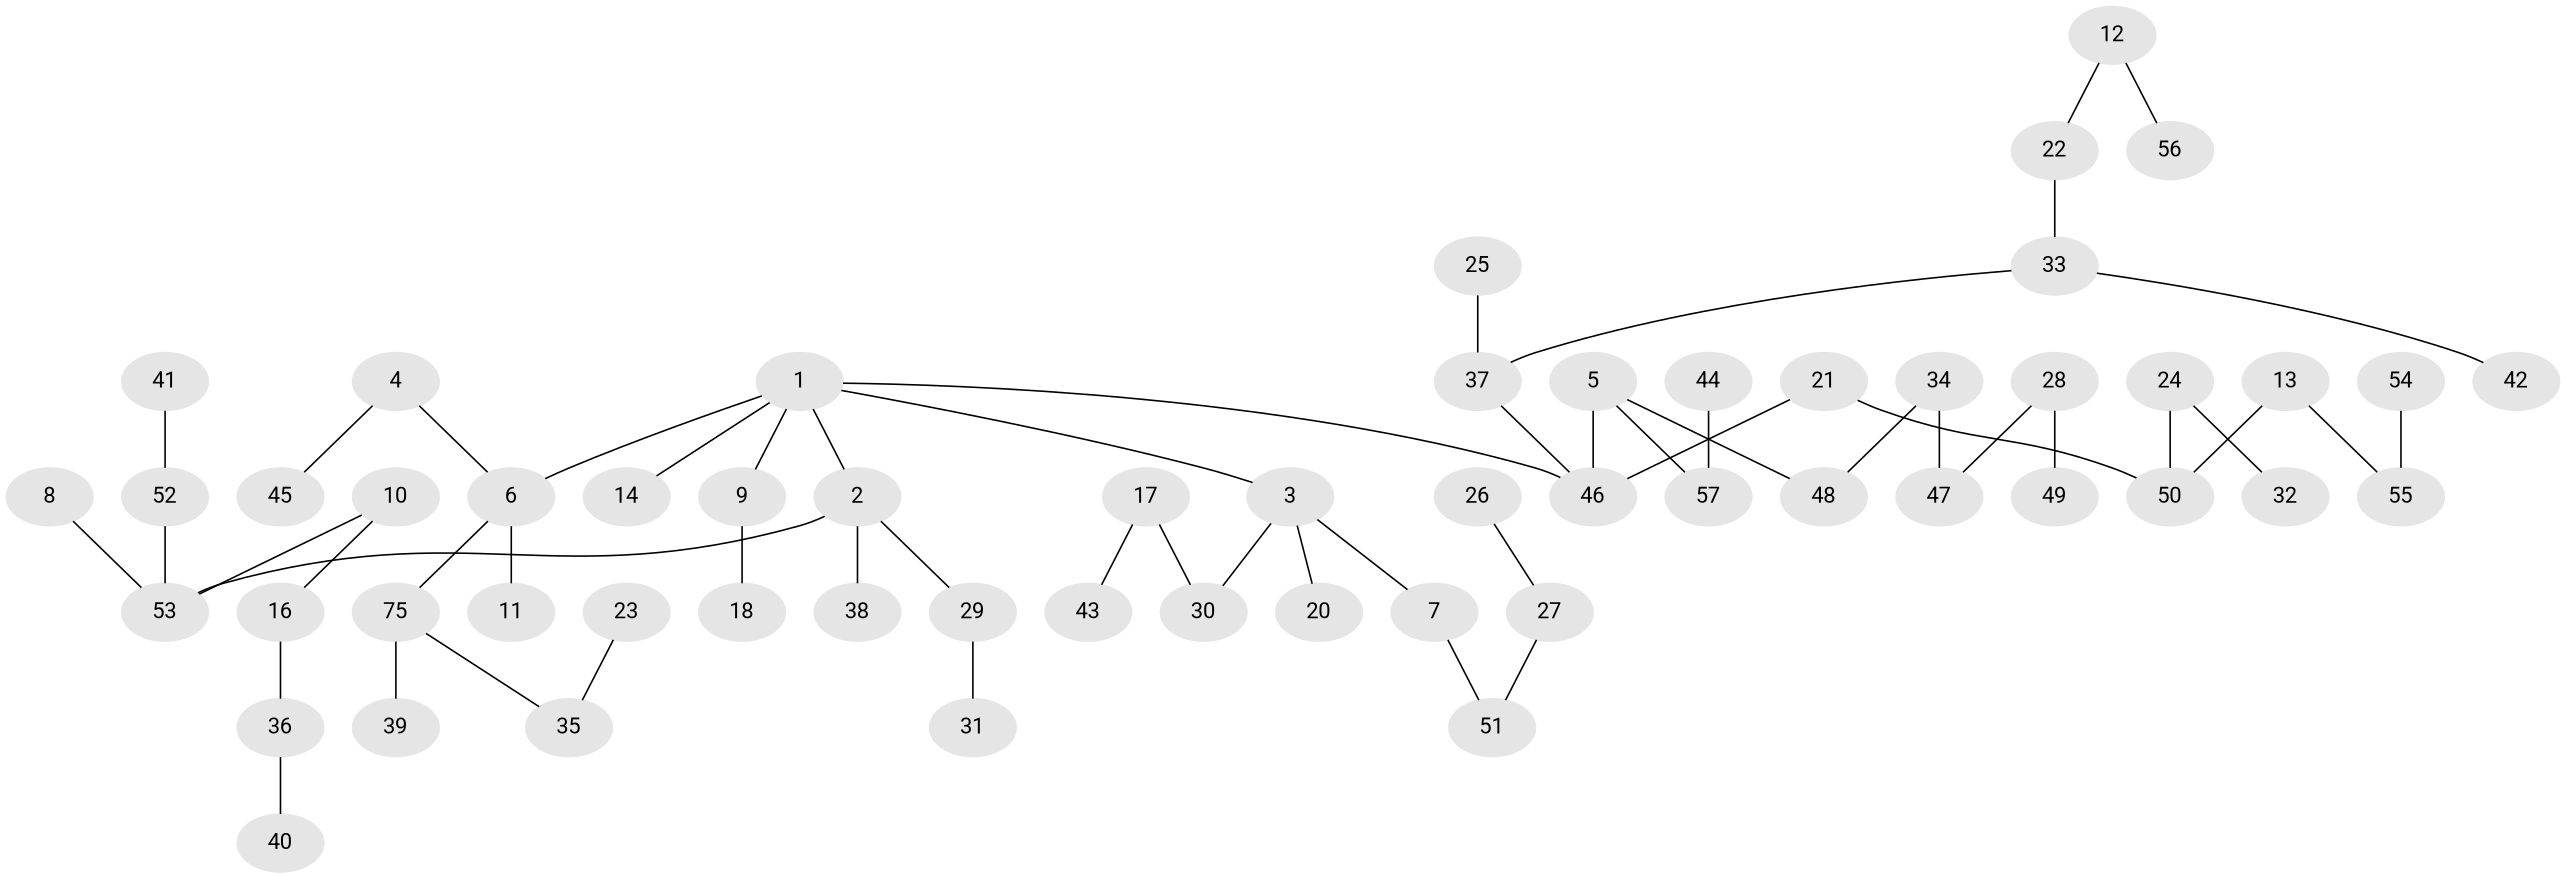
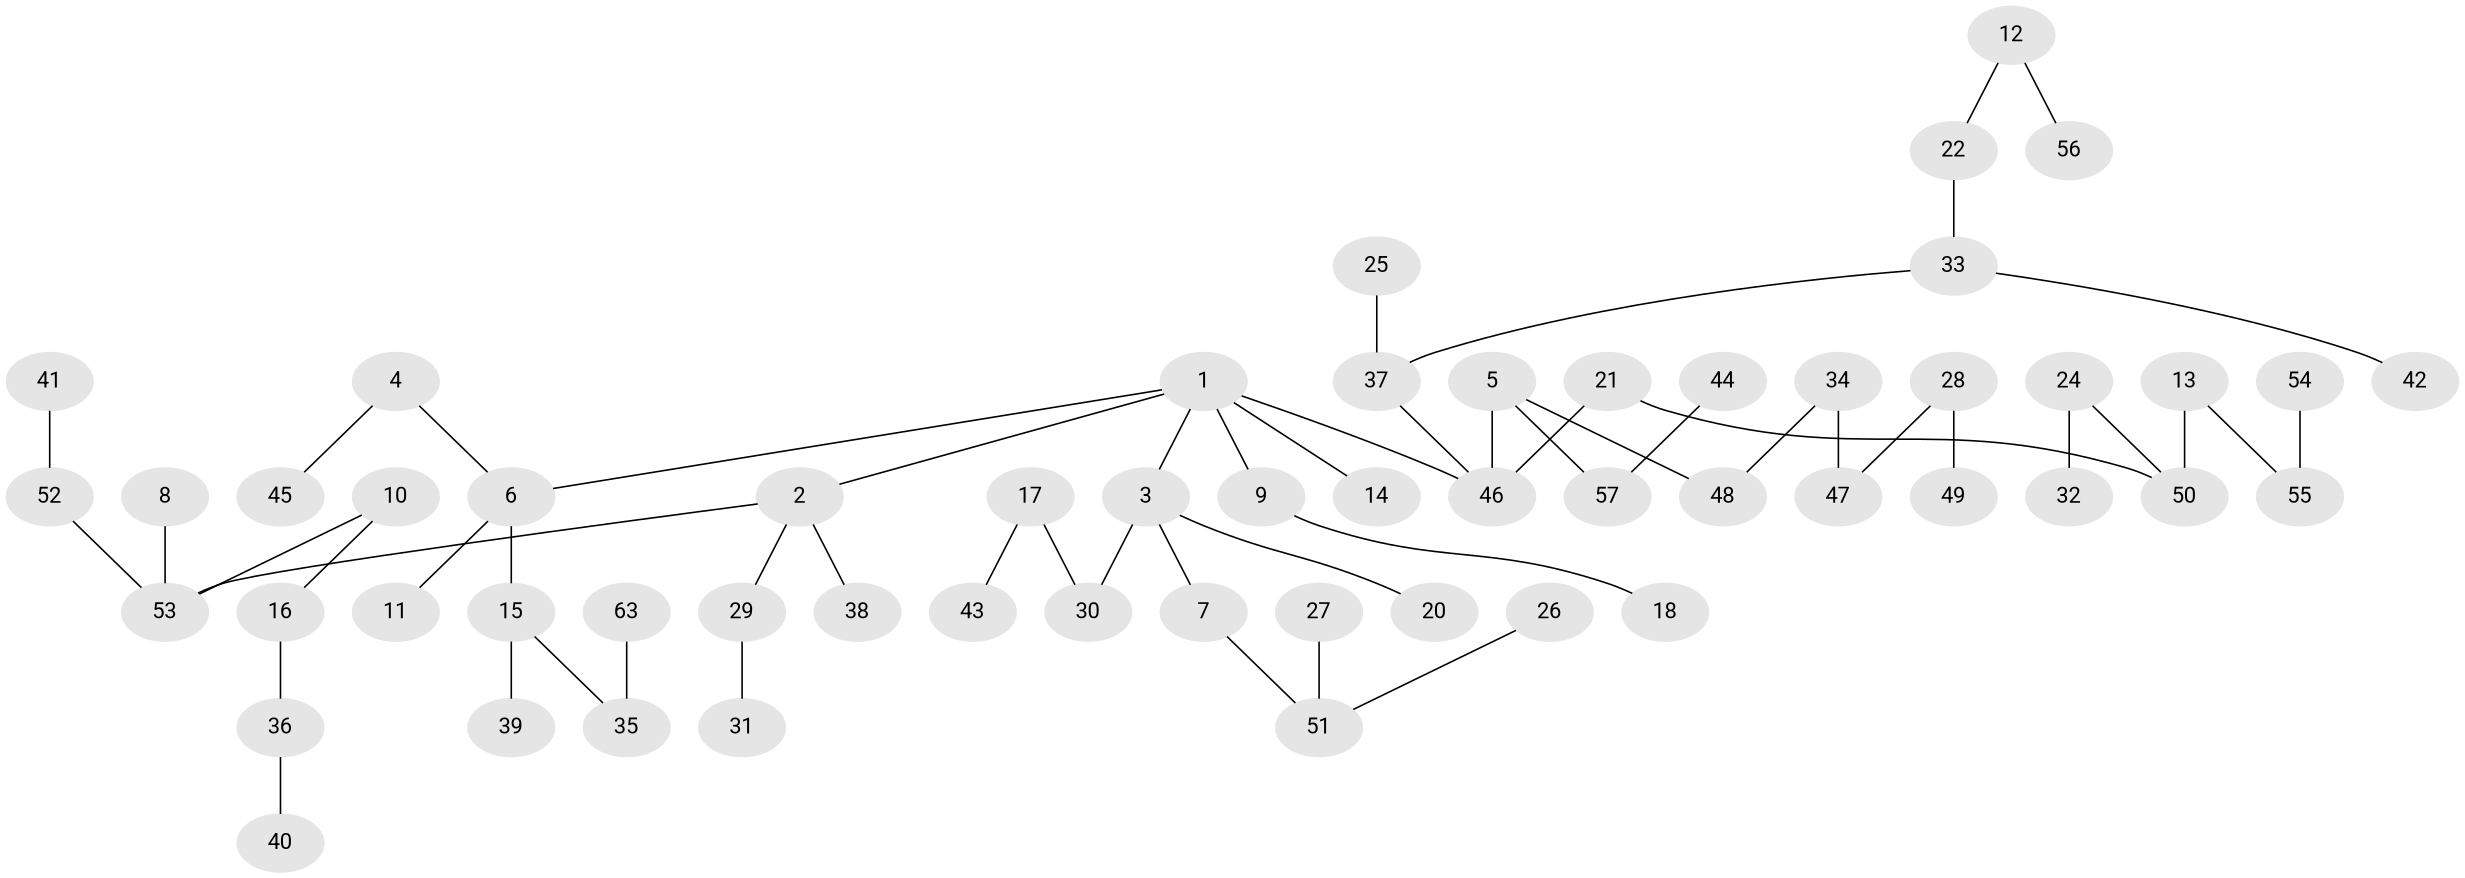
edge "26" -- "27": now "26" -- "51"
node "75": label "75" -> "15"
node "23": label "23" -> "63"
